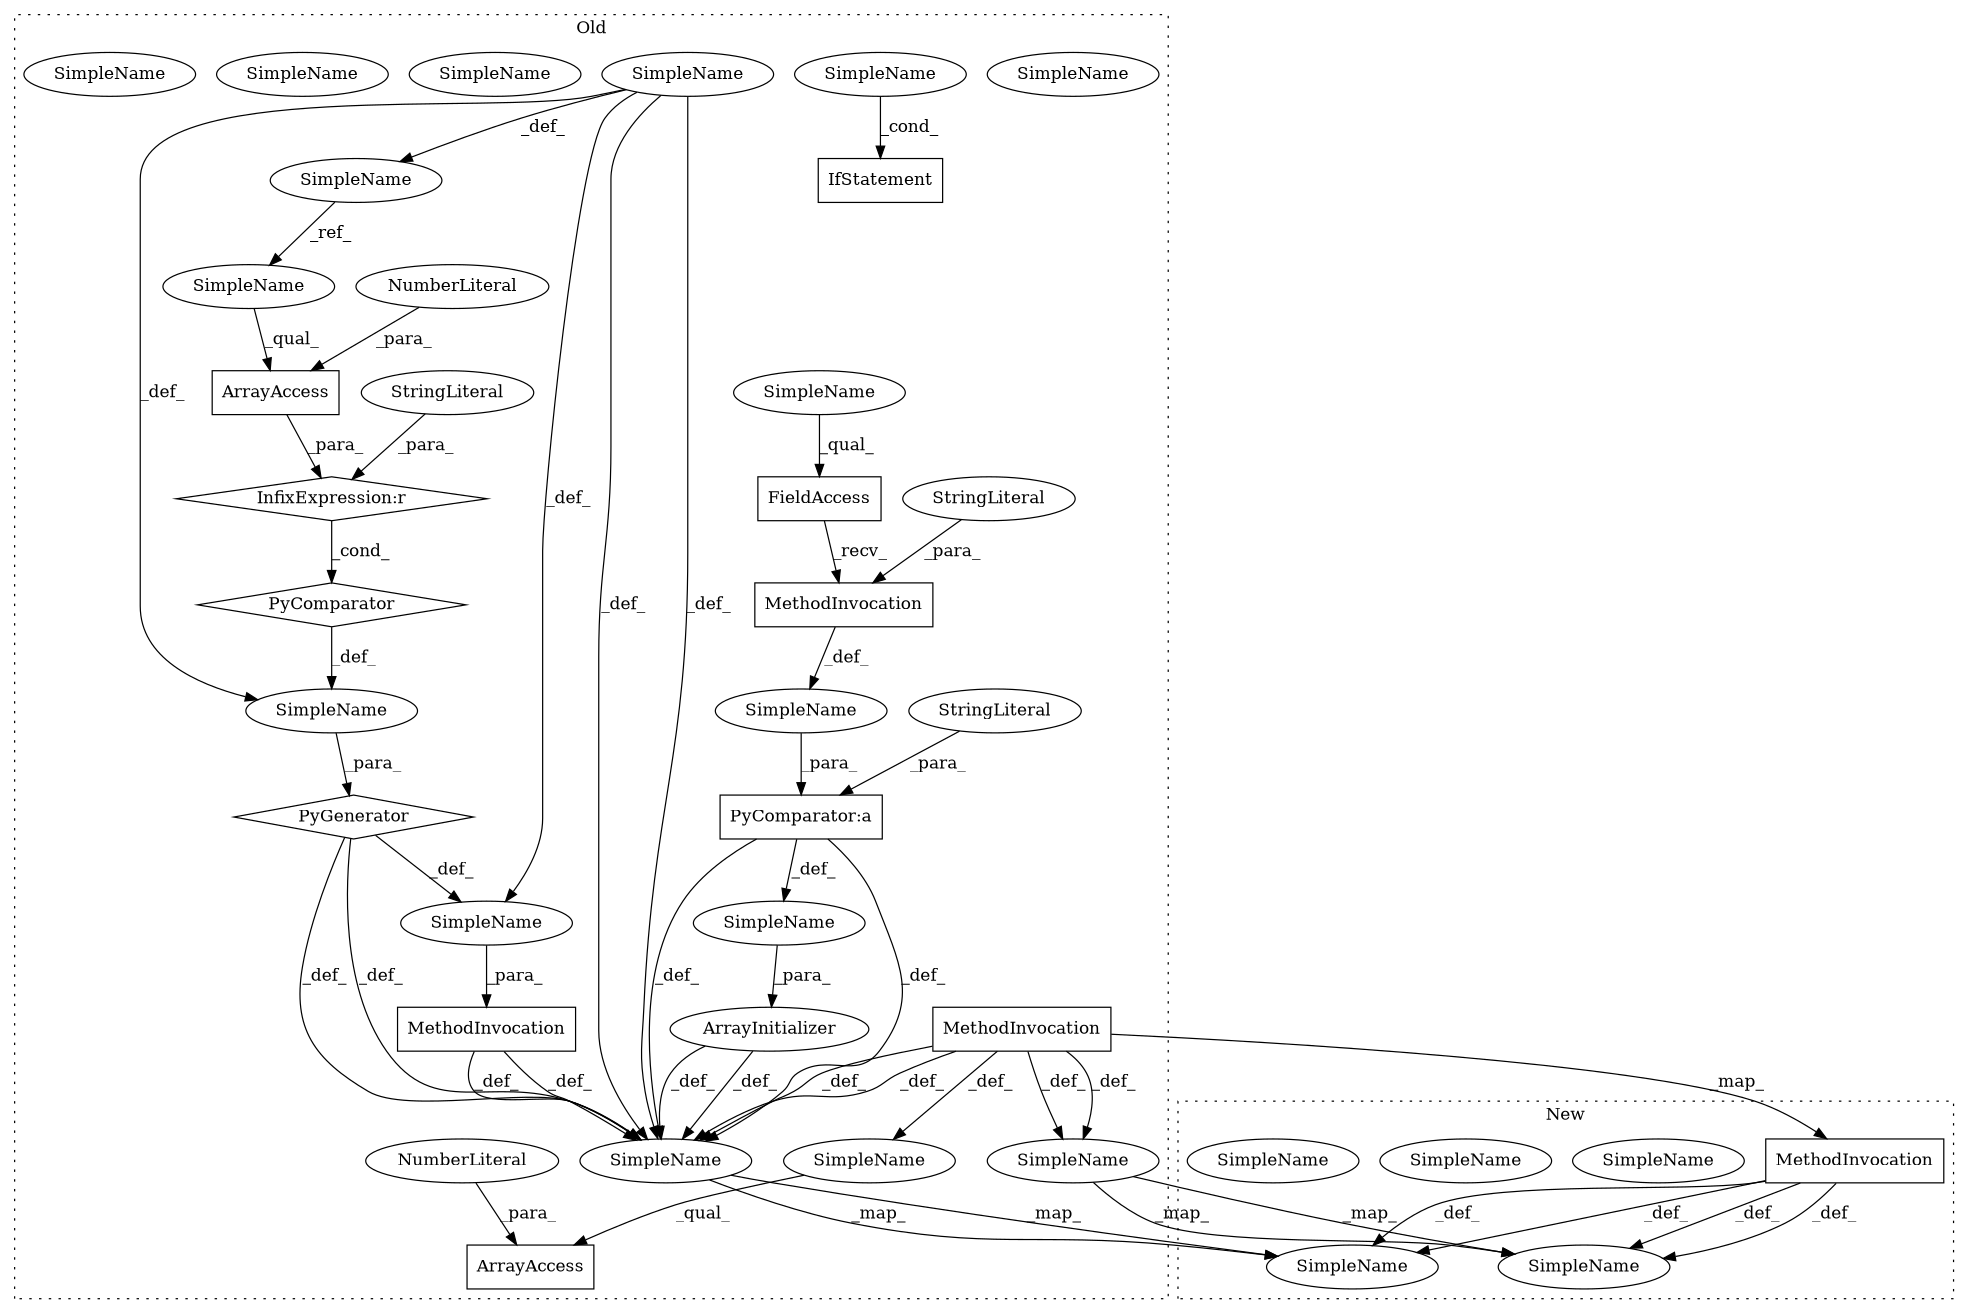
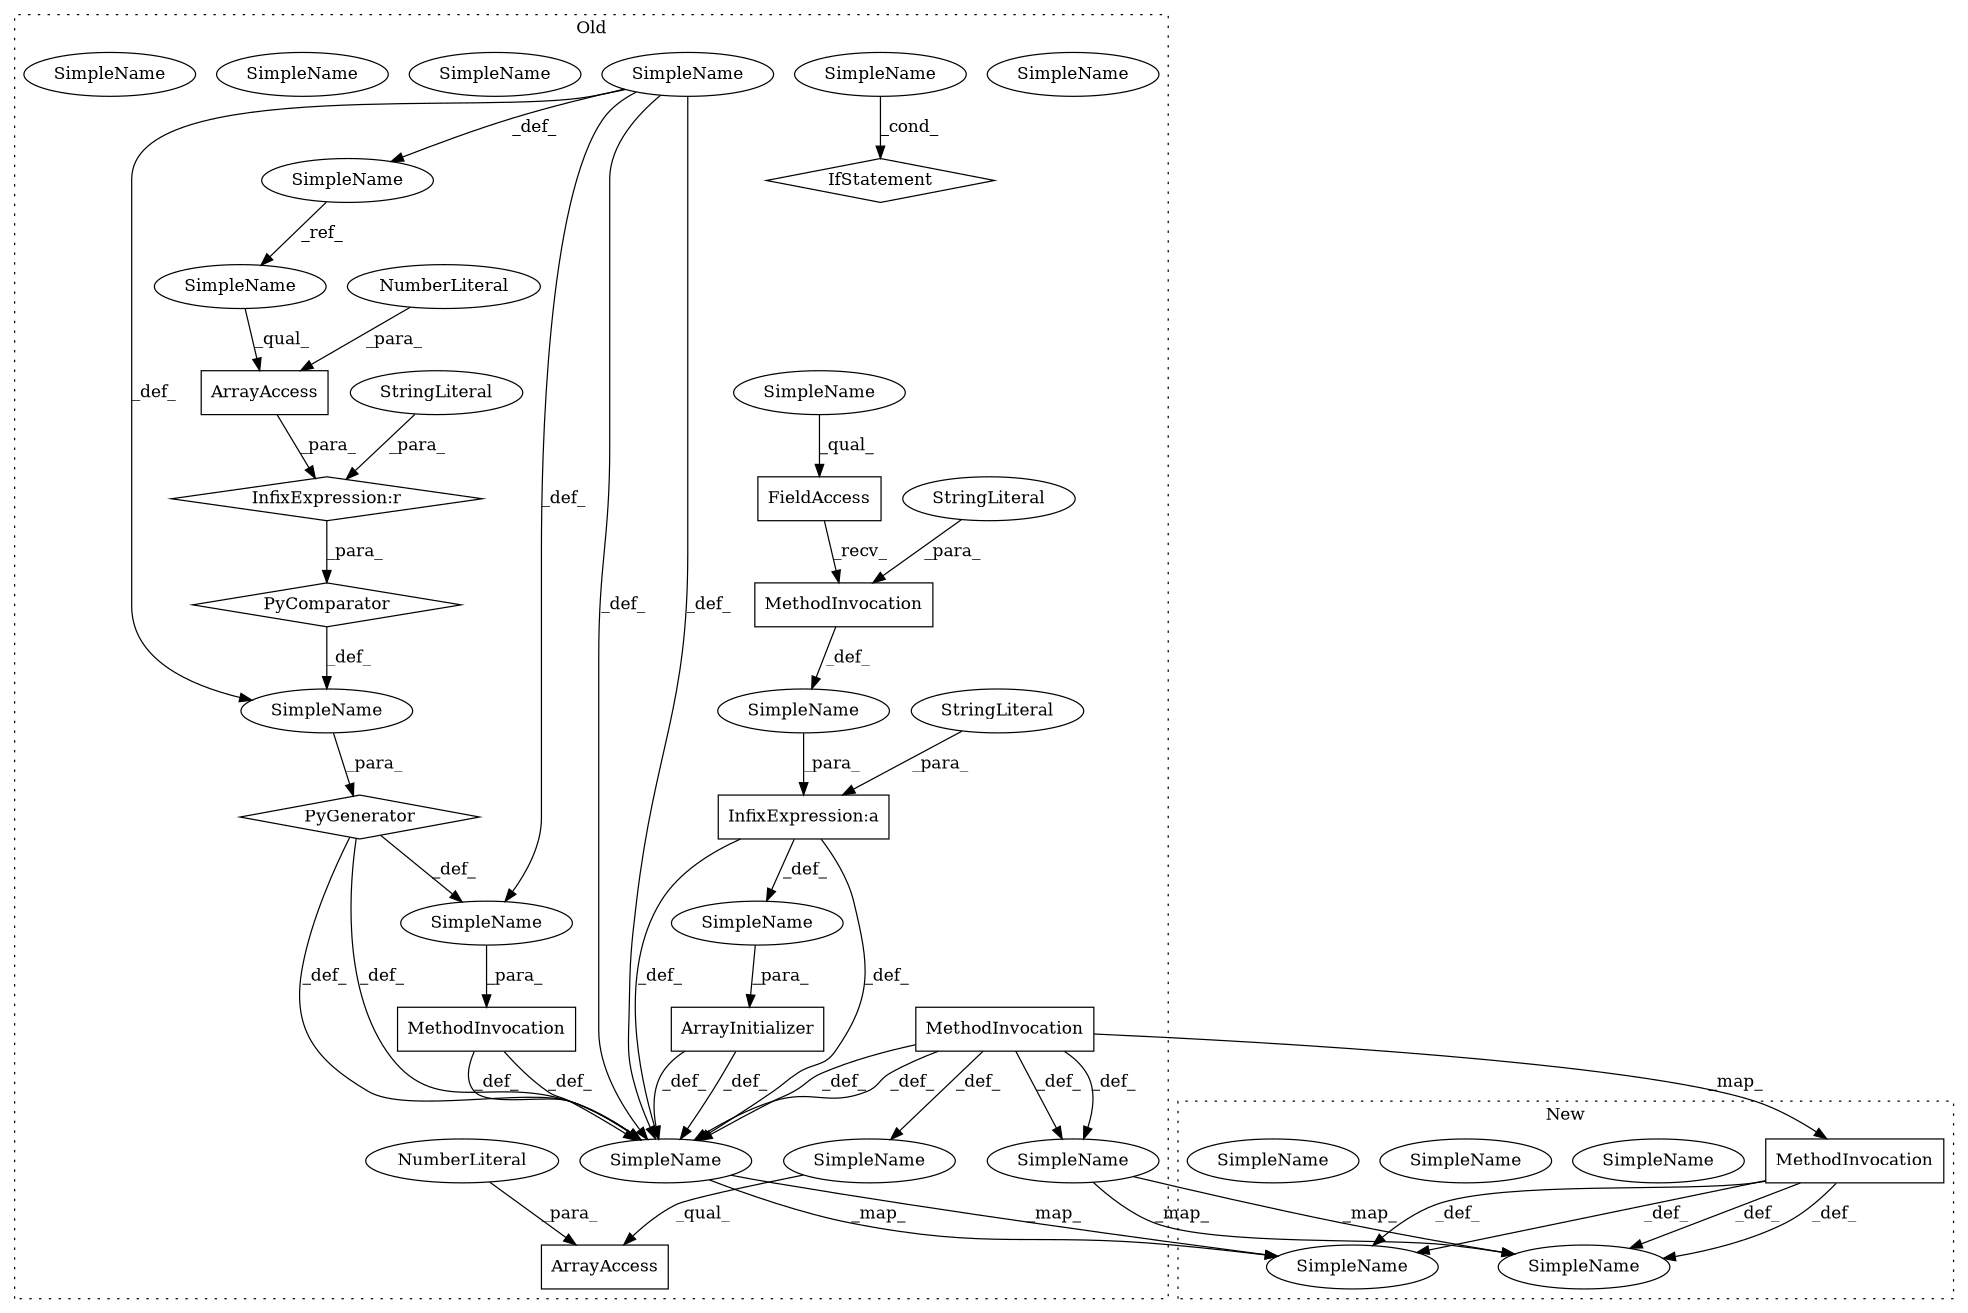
node "IfStatement": shape box -> diamond
edge "InfixExpression:r" -> "PyComparator": label "_cond_" -> "_para_"
node "PyComparator:a": label "PyComparator:a" -> "InfixExpression:a"
node "ArrayInitializer": shape ellipse -> box
